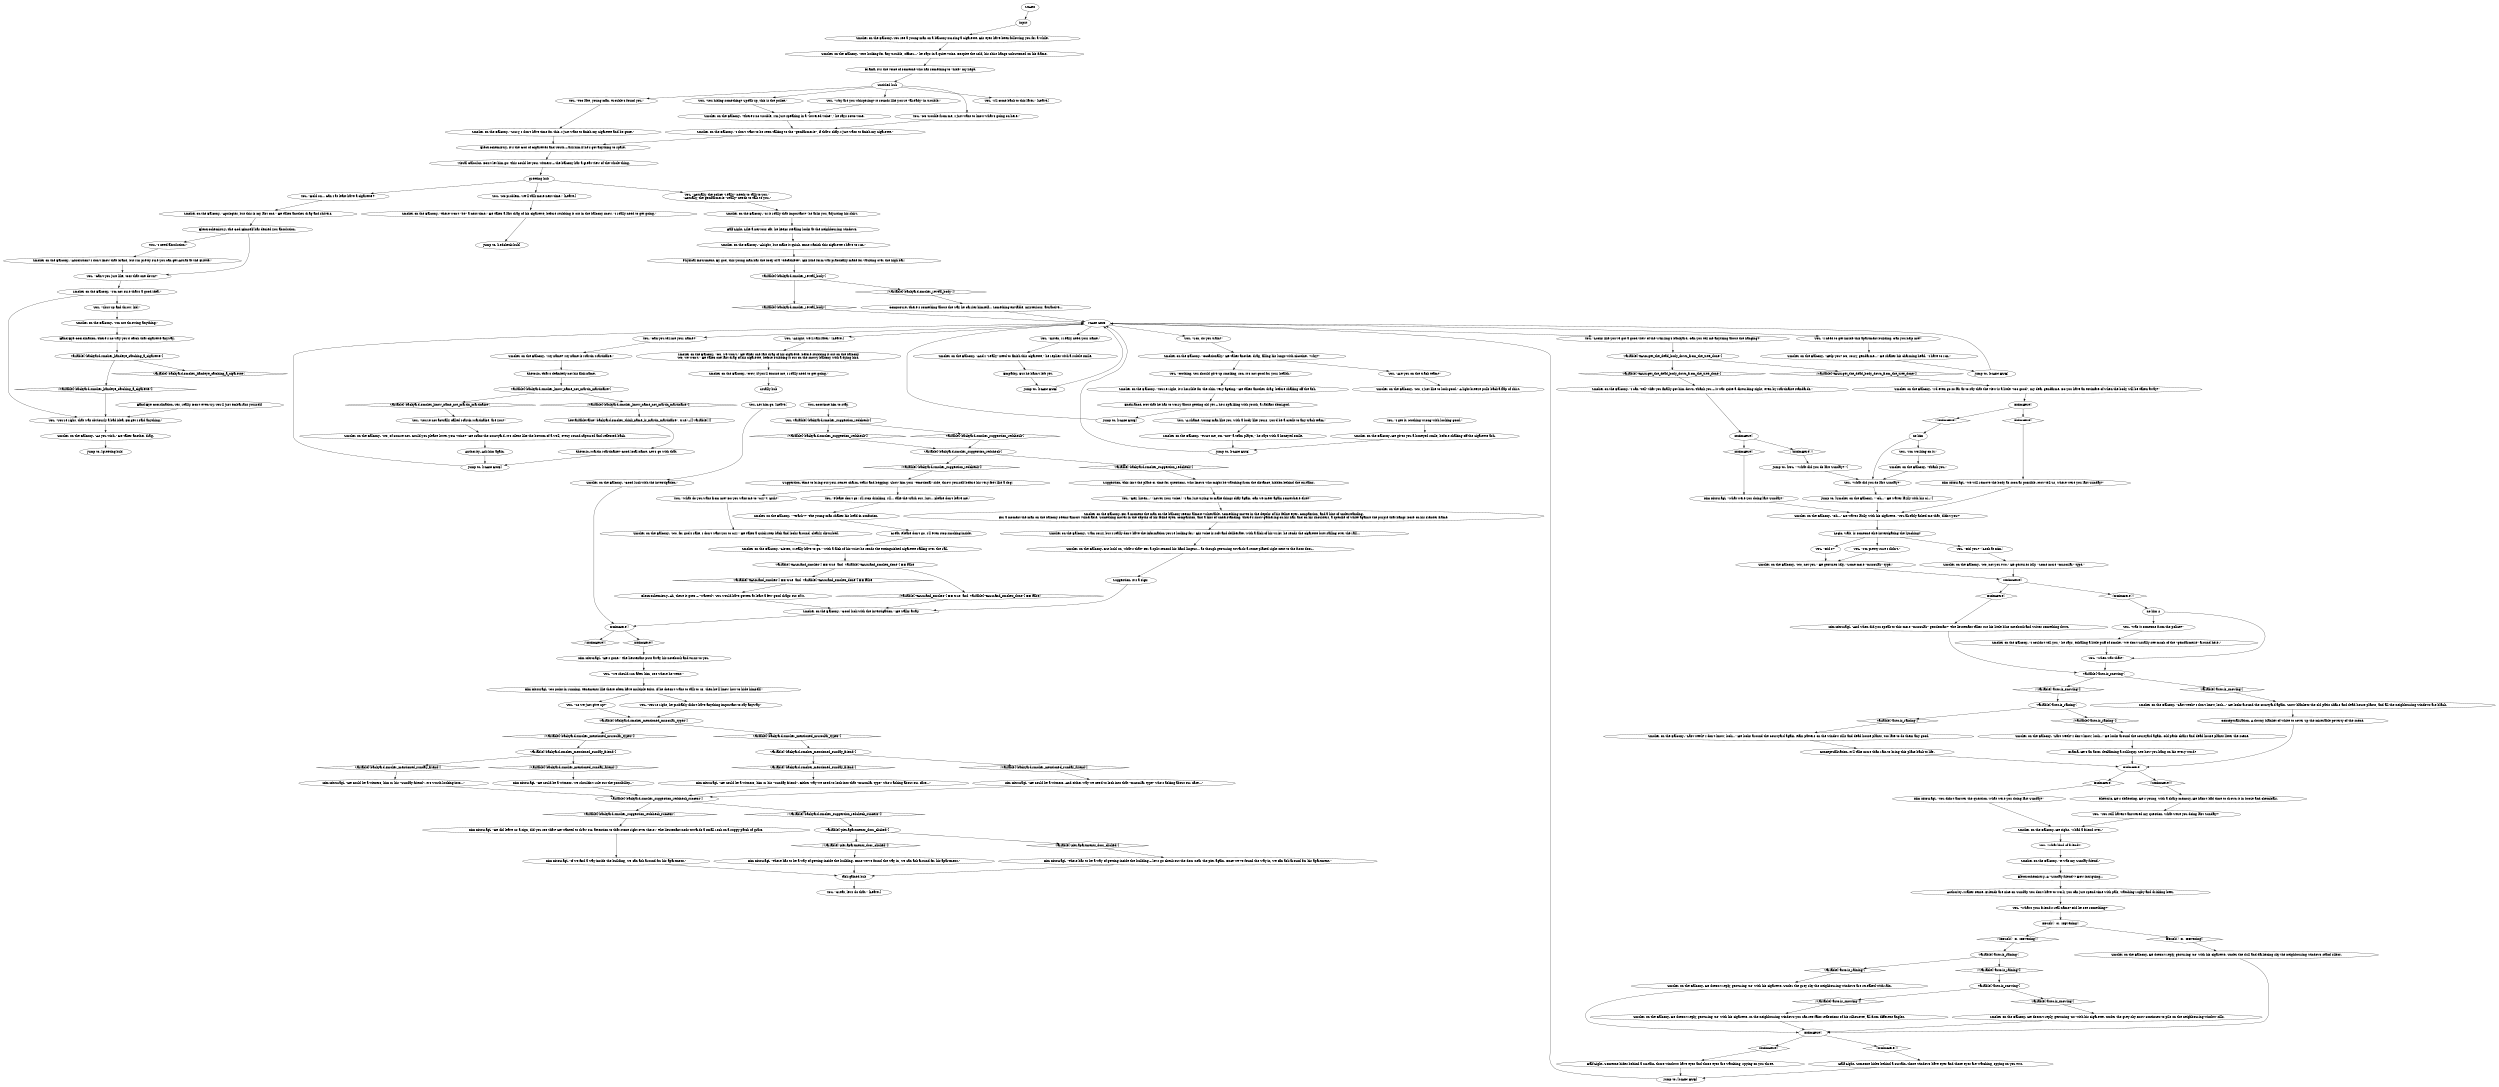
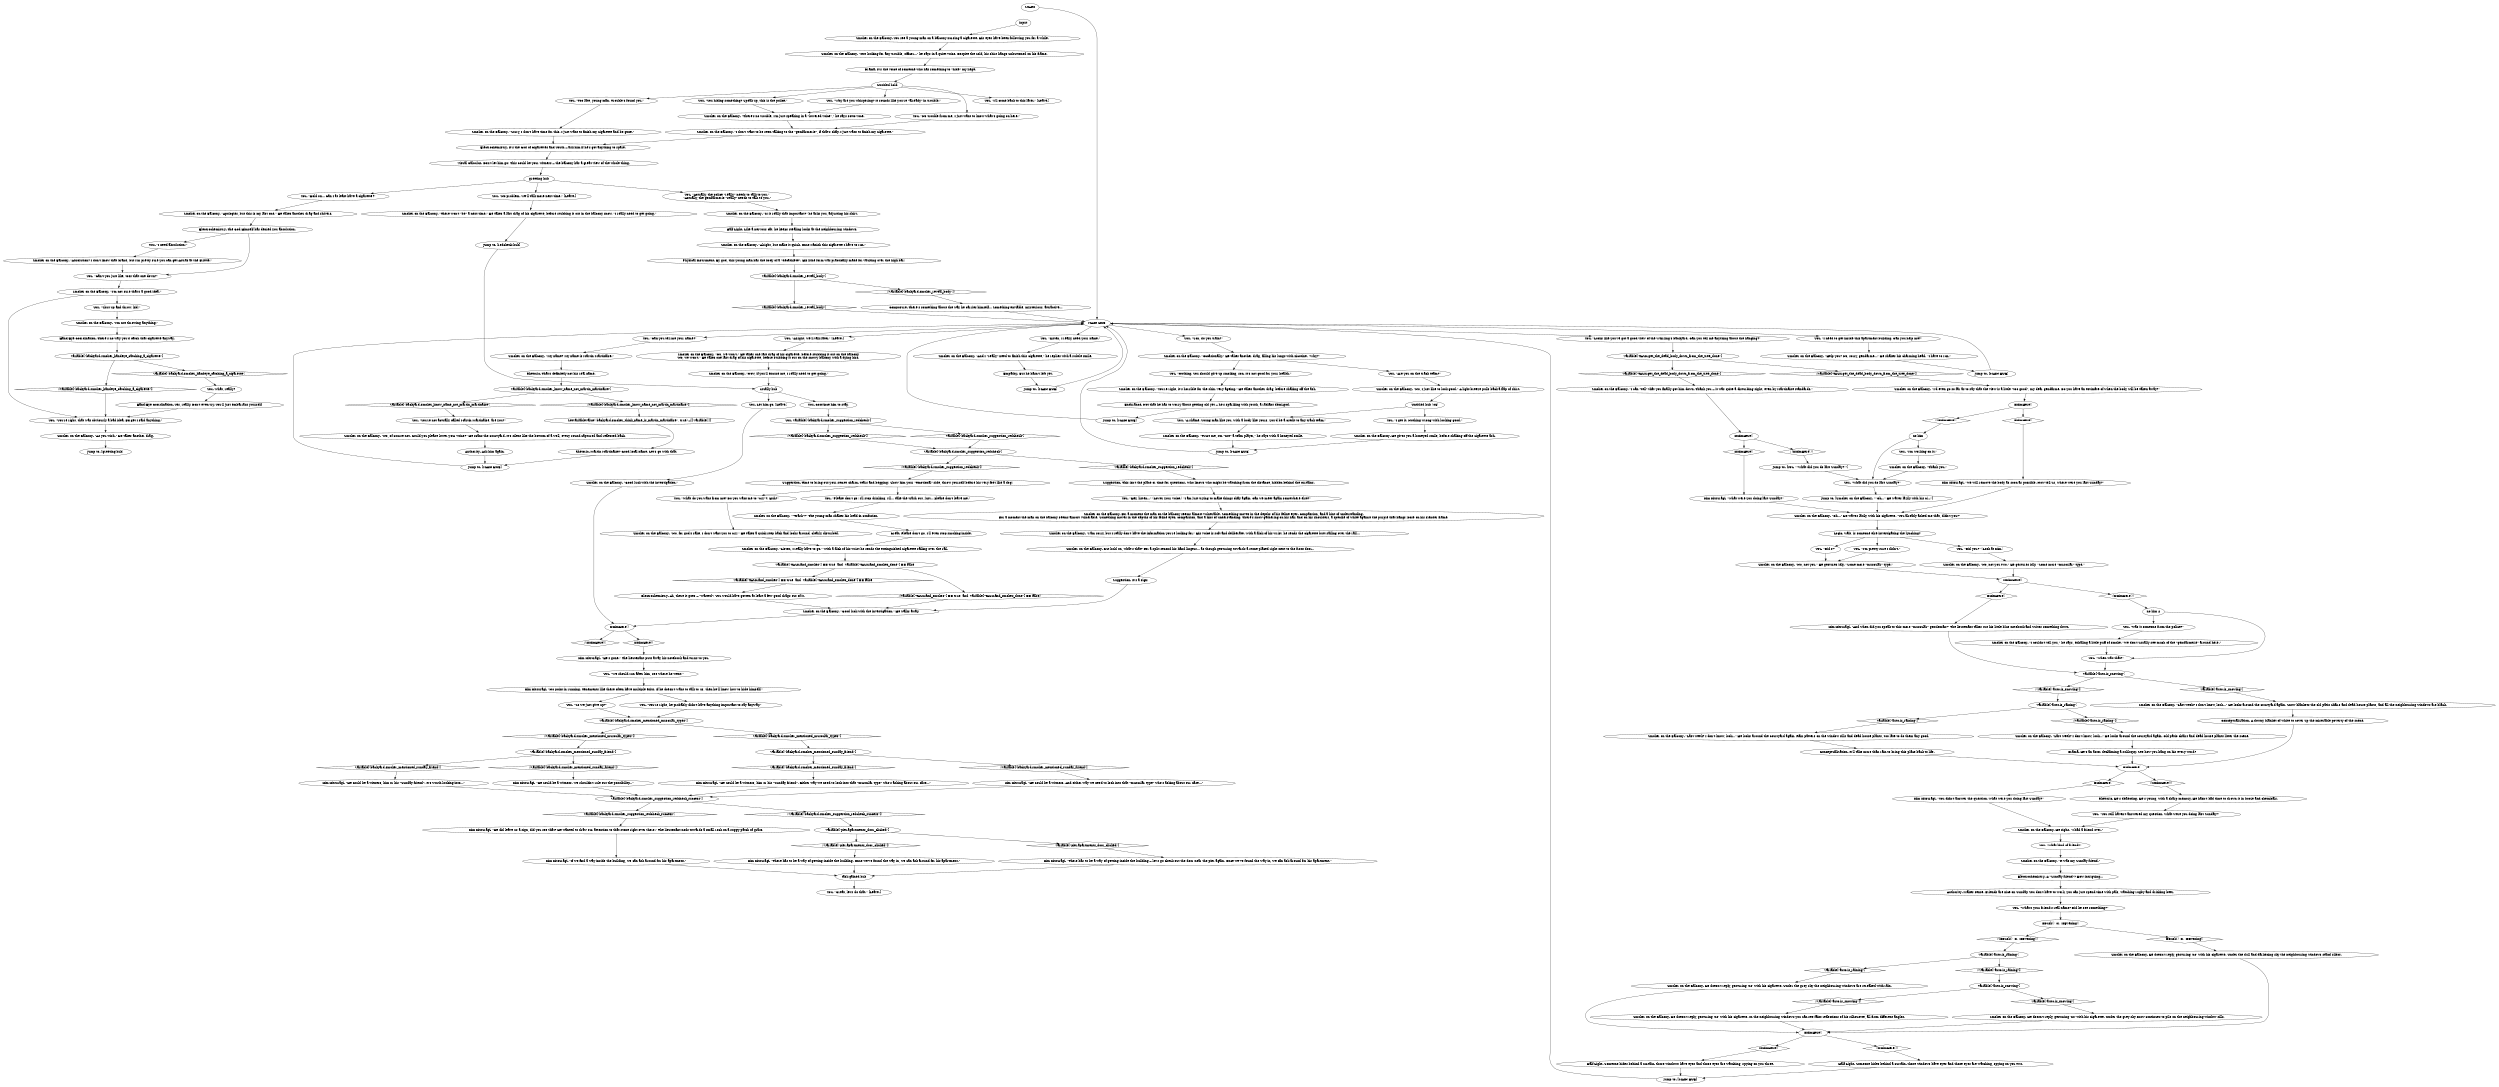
edge "START" -> "input": now "START" -> "MAIN HUB"
node "Untitled hub": label "Untitled hub" -> "Untitled hold"
node "Rhetoric: That's definitely not his flick name.": label "Rhetoric: That's definitely not his flick name." -> "Rhetoric: That's definitely not his real name."
edge "Jump to: [redcheck hub]" -> "usually hub": added
node "You: What, really?": added
edge "usually hub" -> "You: Let him go. [Leave.]": added
edge "usually hub" -> "You: Convince him to stay.": added
node "Untitled hub (05)": added
